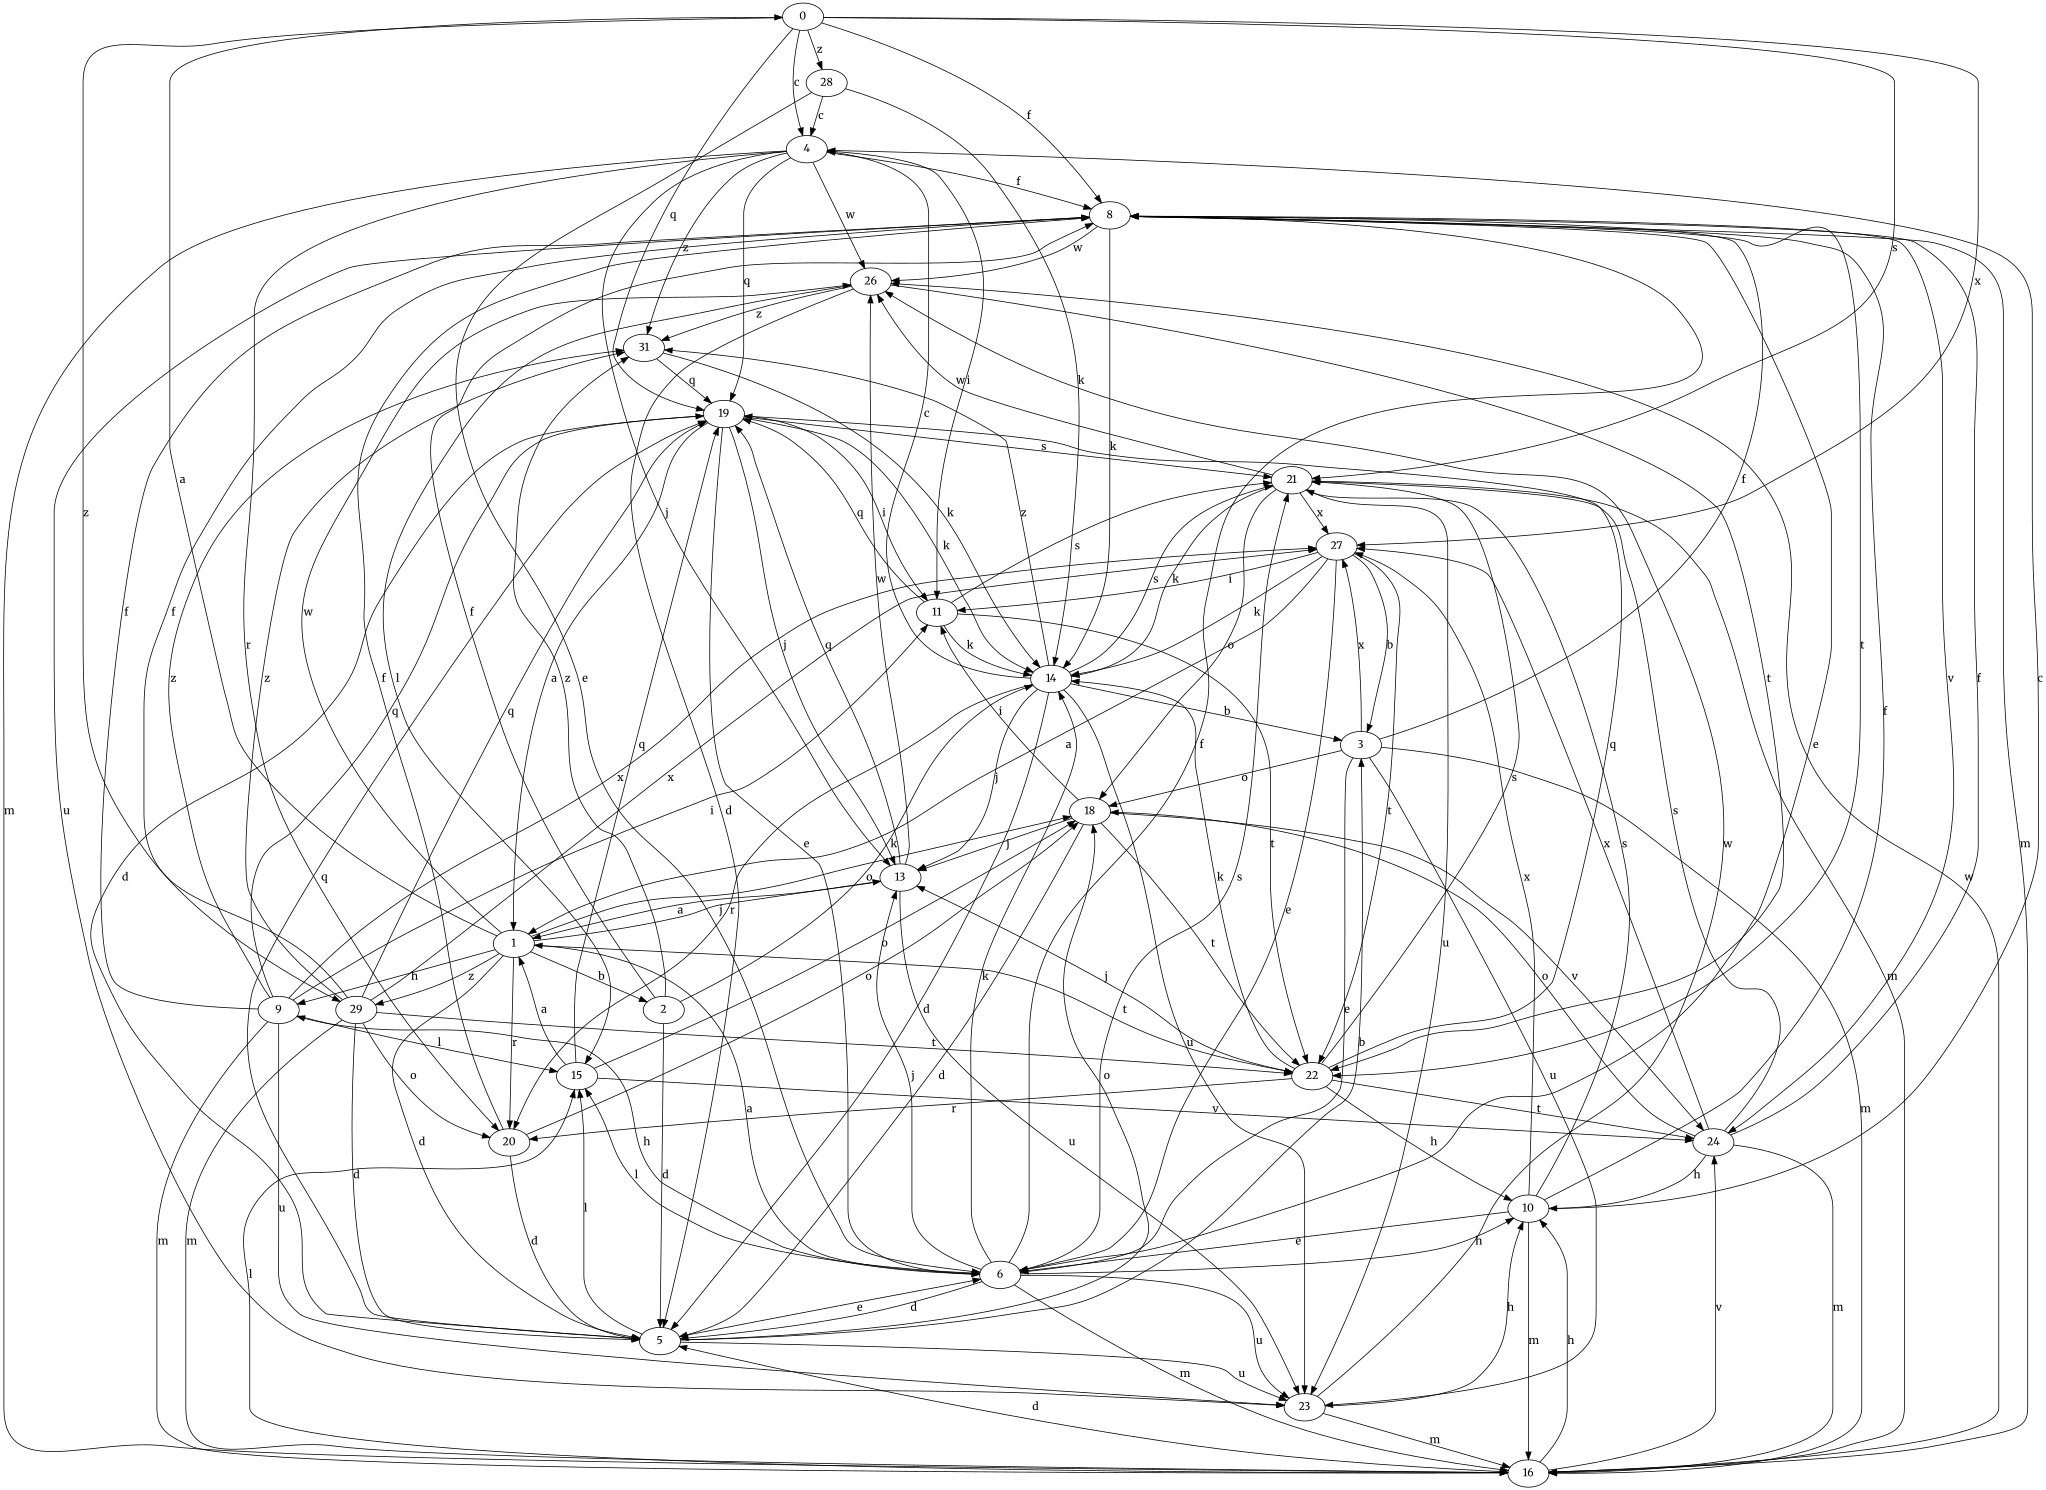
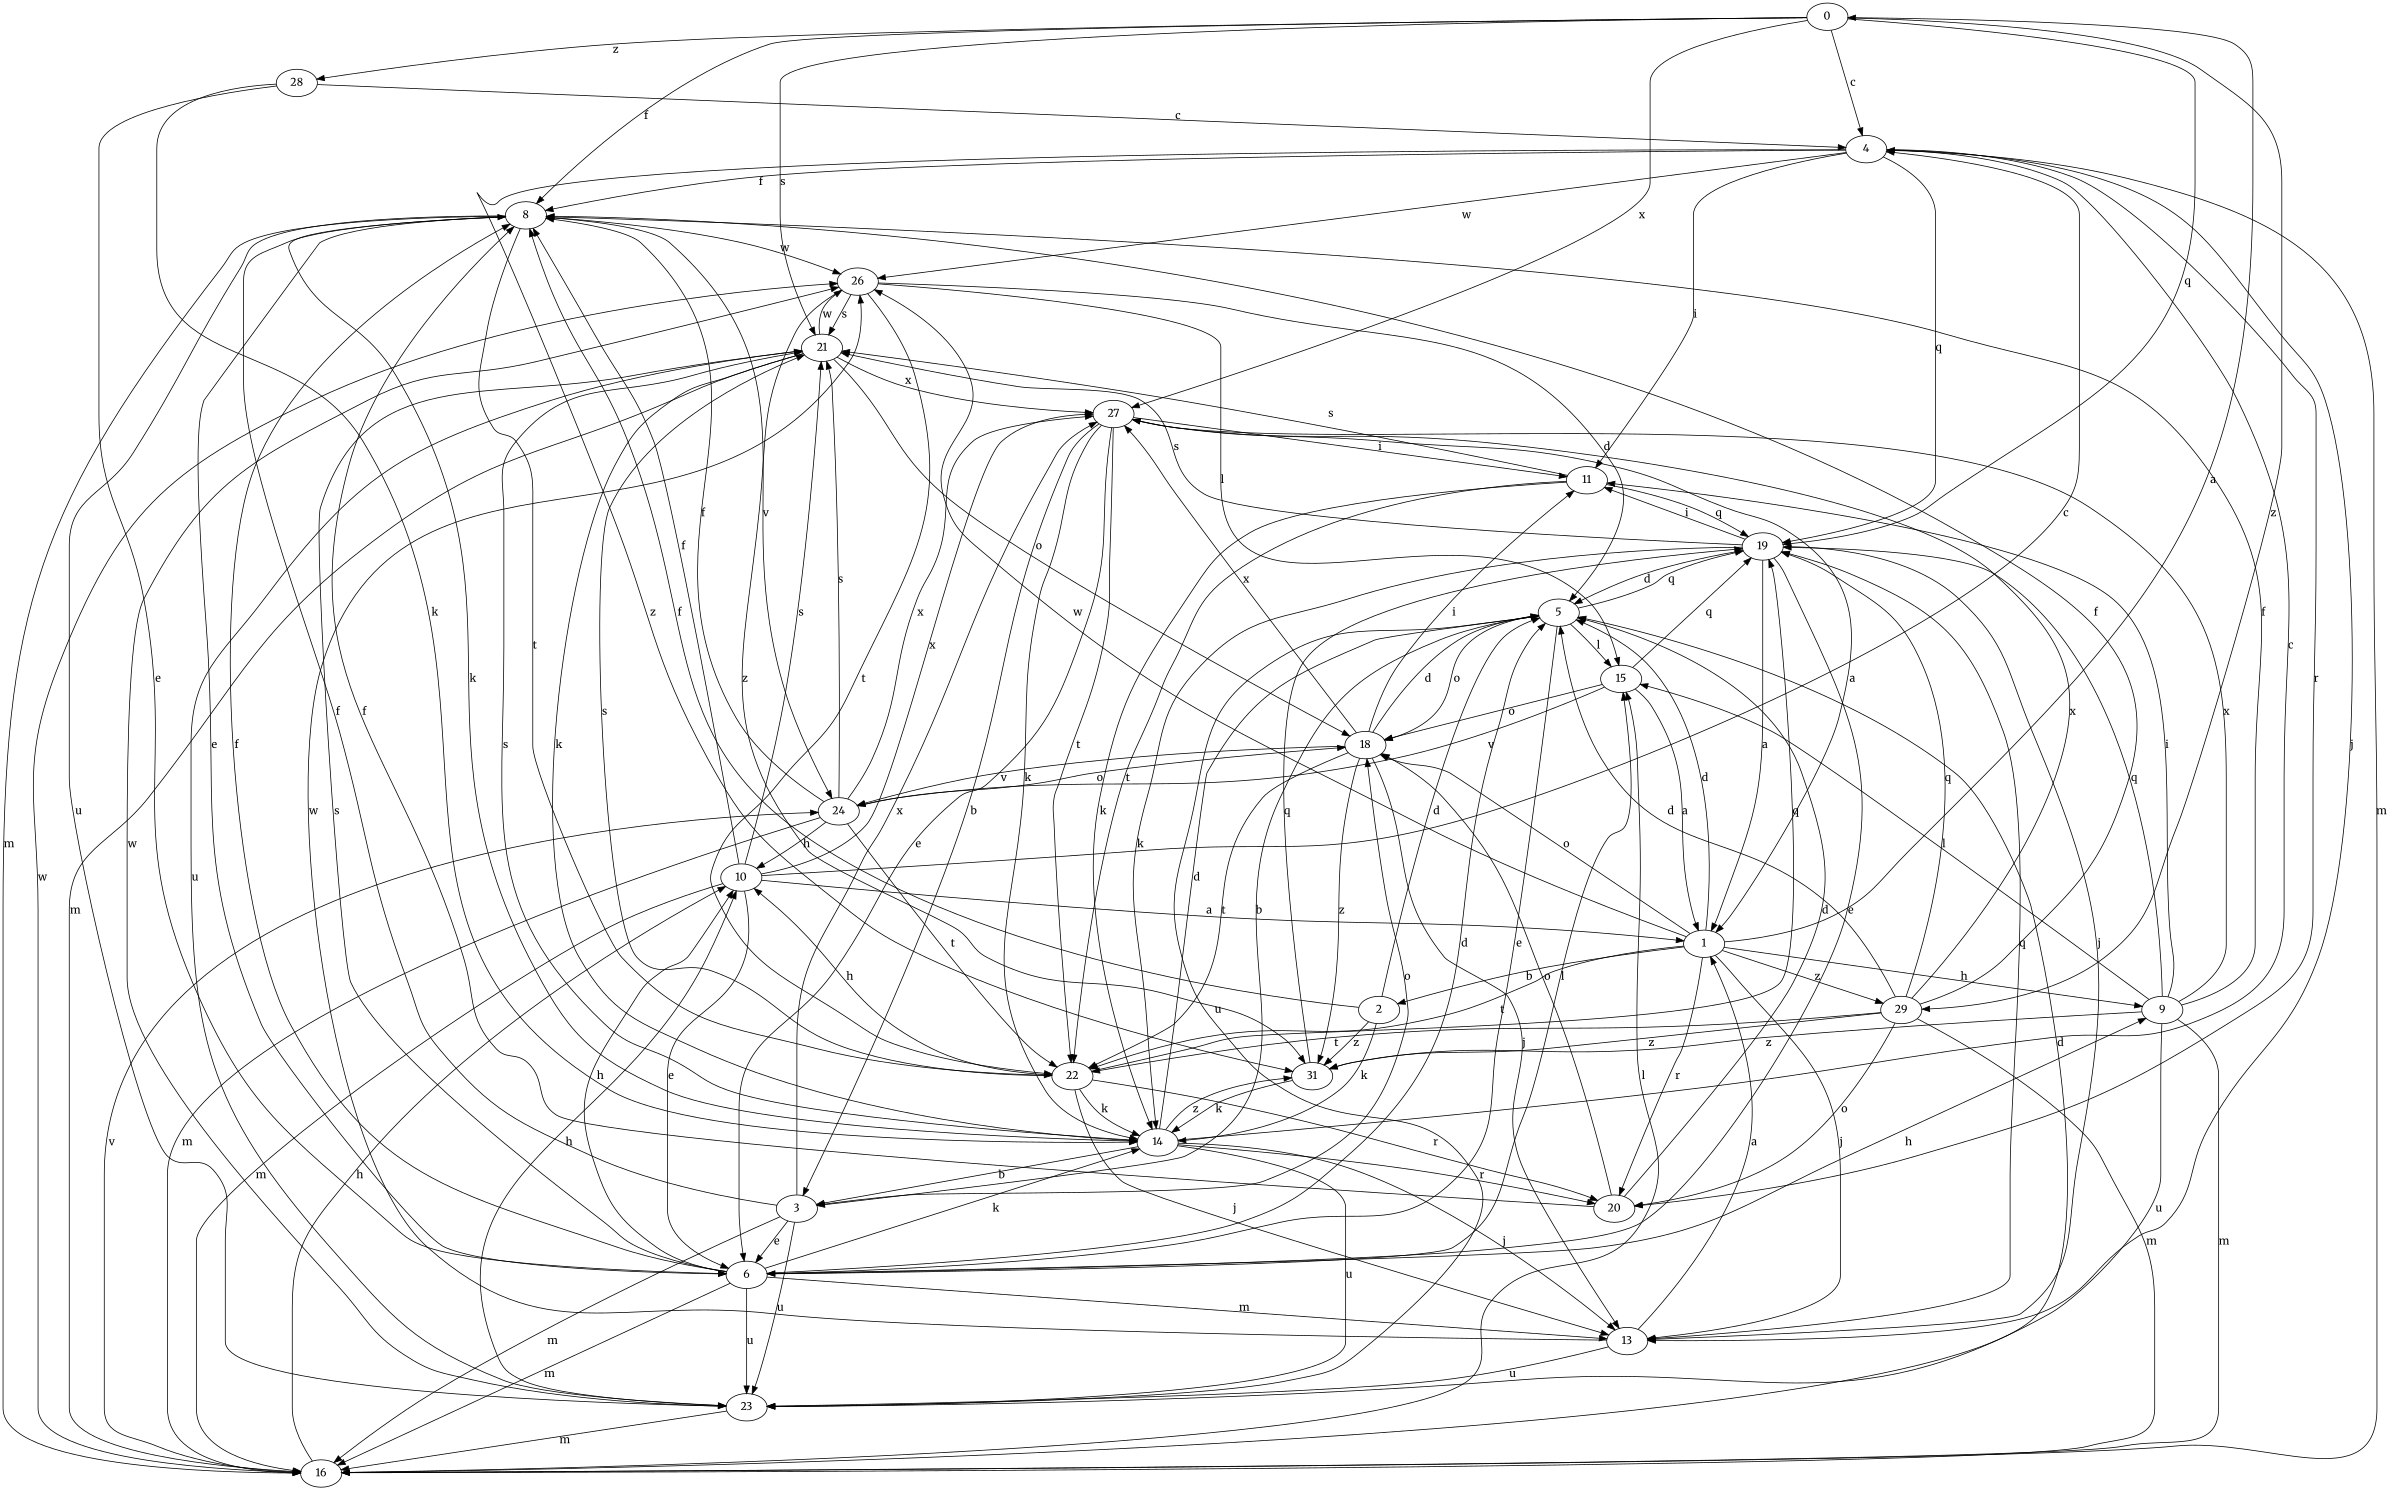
edge "26" -> "21": added, label "s"
edge "18" -> "27": added, label "x"
edge "18" -> "31": added, label "z"
edge "6" -> "13": label "j" -> "m"
edge "22" -> "24": reversed
edge "6" -> "1": now "10" -> "1"
